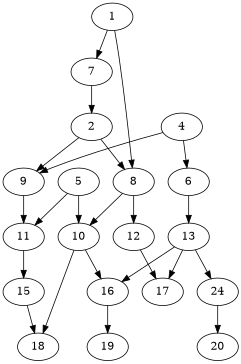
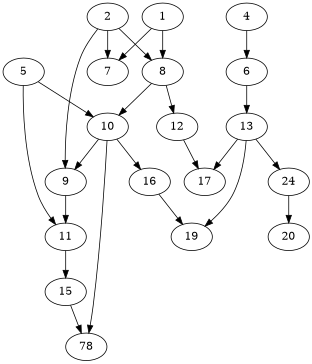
edge "7" -> "2": reversed
edge "4" -> "9": now "10" -> "9"
edge "13" -> "16": now "13" -> "19"
node "18": label "18" -> "78"
